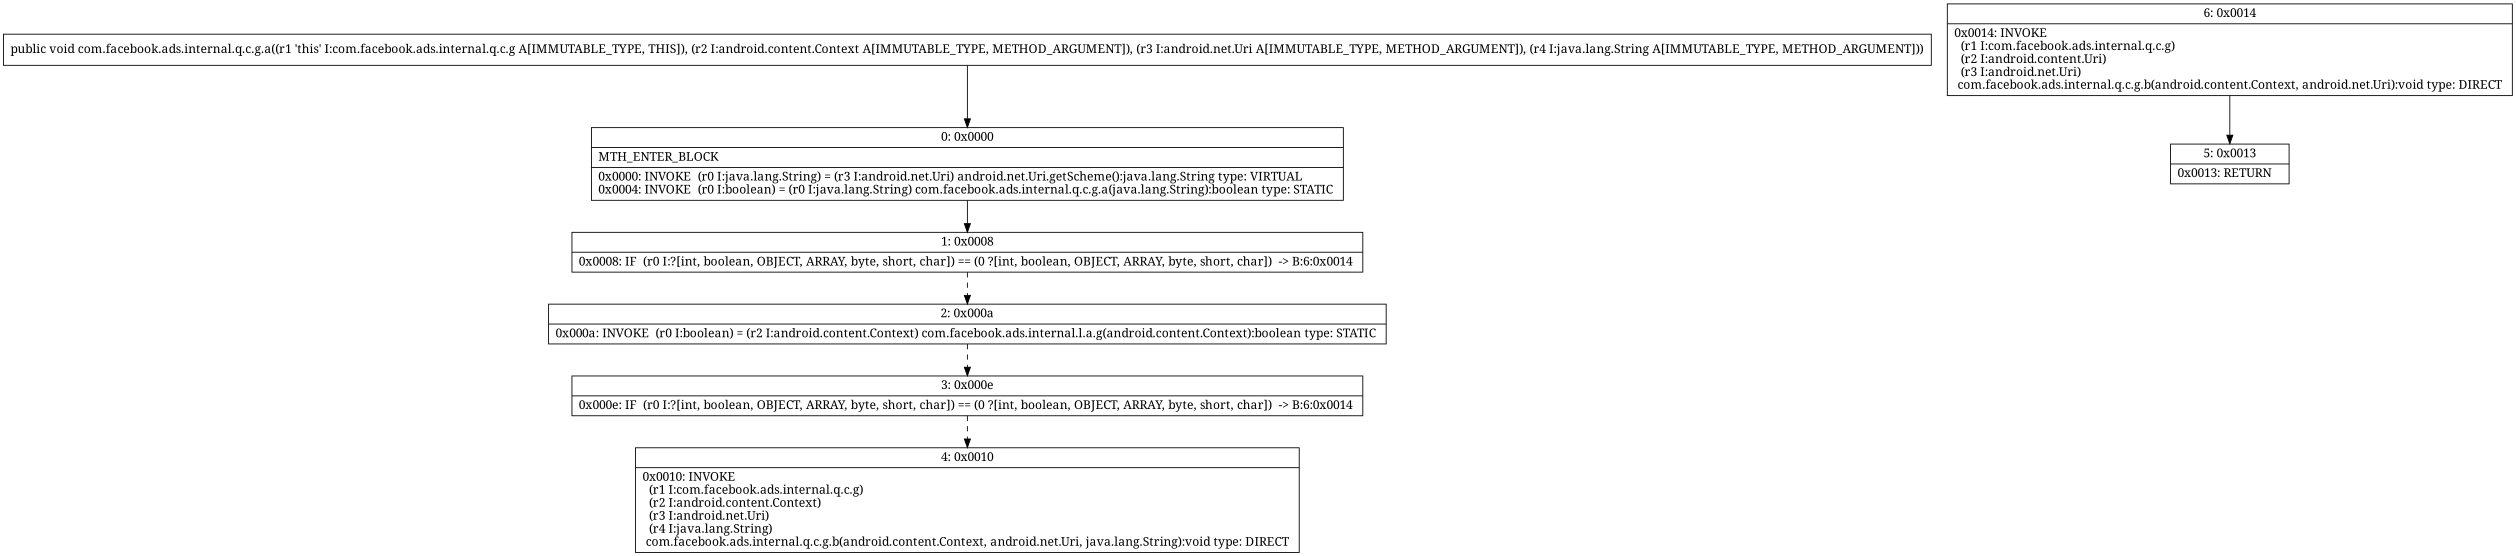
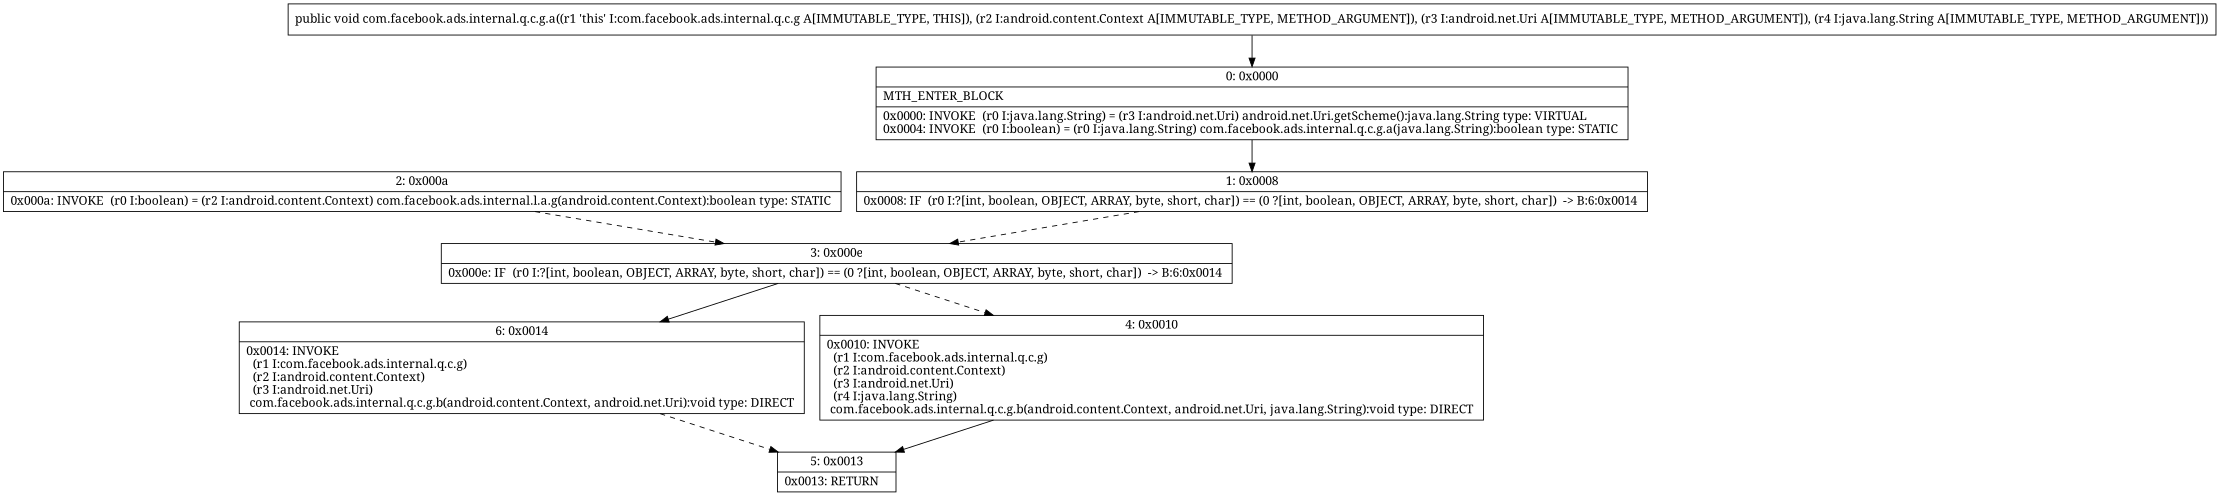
node "6: 0x0014": text "(r2 I:android.content.Uri)" -> "(r2 I:android.content.Context)"
edge "6: 0x0014" -> "5: 0x0013": style solid -> dashed
edge "1: 0x0008" -> "2: 0x000a": now "1: 0x0008" -> "3: 0x000e"
edge "3: 0x000e" -> "6: 0x0014": added
edge "4: 0x0010" -> "5: 0x0013": added
